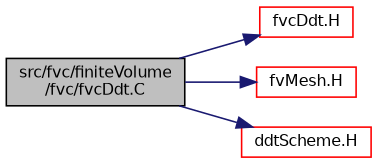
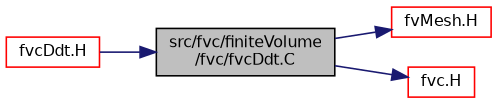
edge "src/fvc/finiteVolume /fvc/fvcDdt.C" -> "fvcDdt.H": reversed
node "ddtScheme.H": label "ddtScheme.H" -> "fvc.H"
